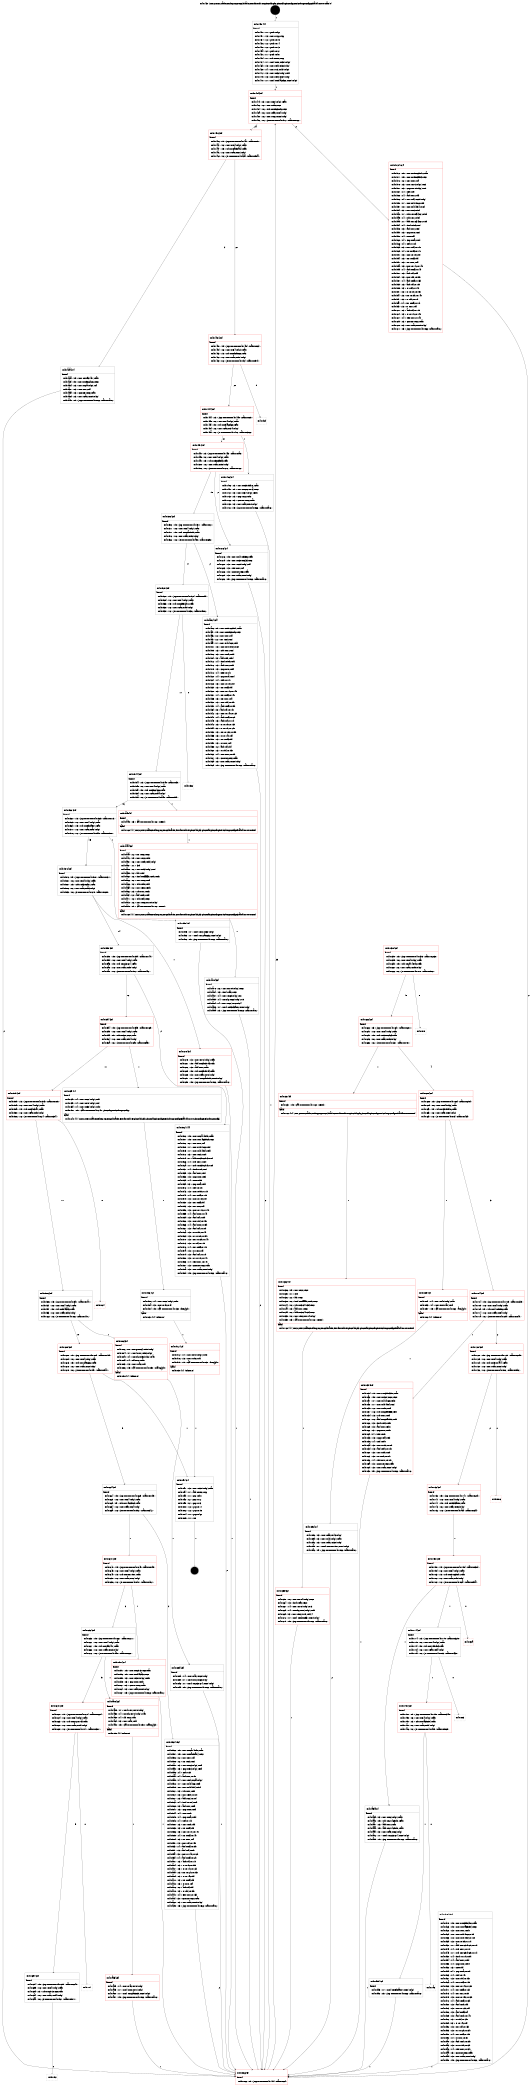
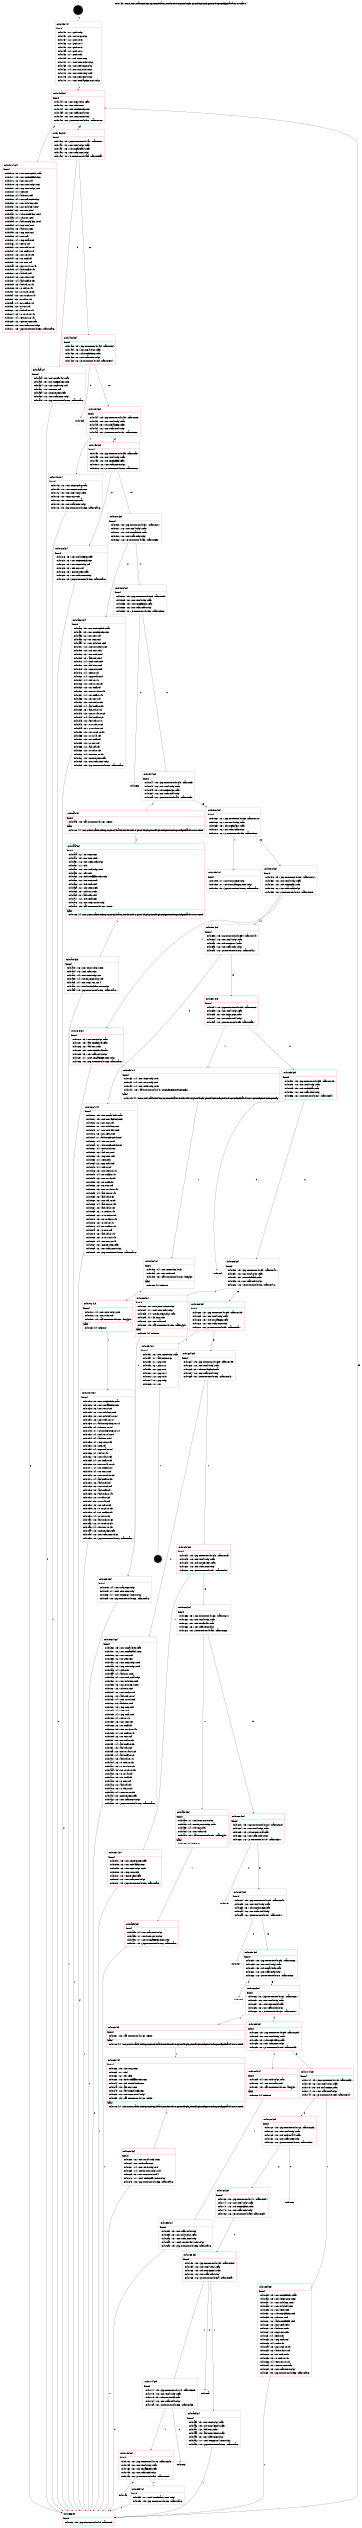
edge "0x401d12 [12]" -> "0x401df1 [21]": now "0x401d12 [12]" -> "0x401d1e [151]"
edge "0x401dde [19]" -> "0x401e66 [5]": removed, label "1"
edge "0x401694 [28]" -> "0x4016b0 [28]": added, label "5"
